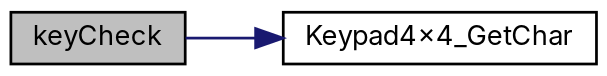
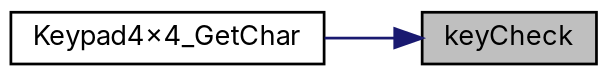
edge "keyCheck" -> "Keypad4x4_GetChar": reversed
